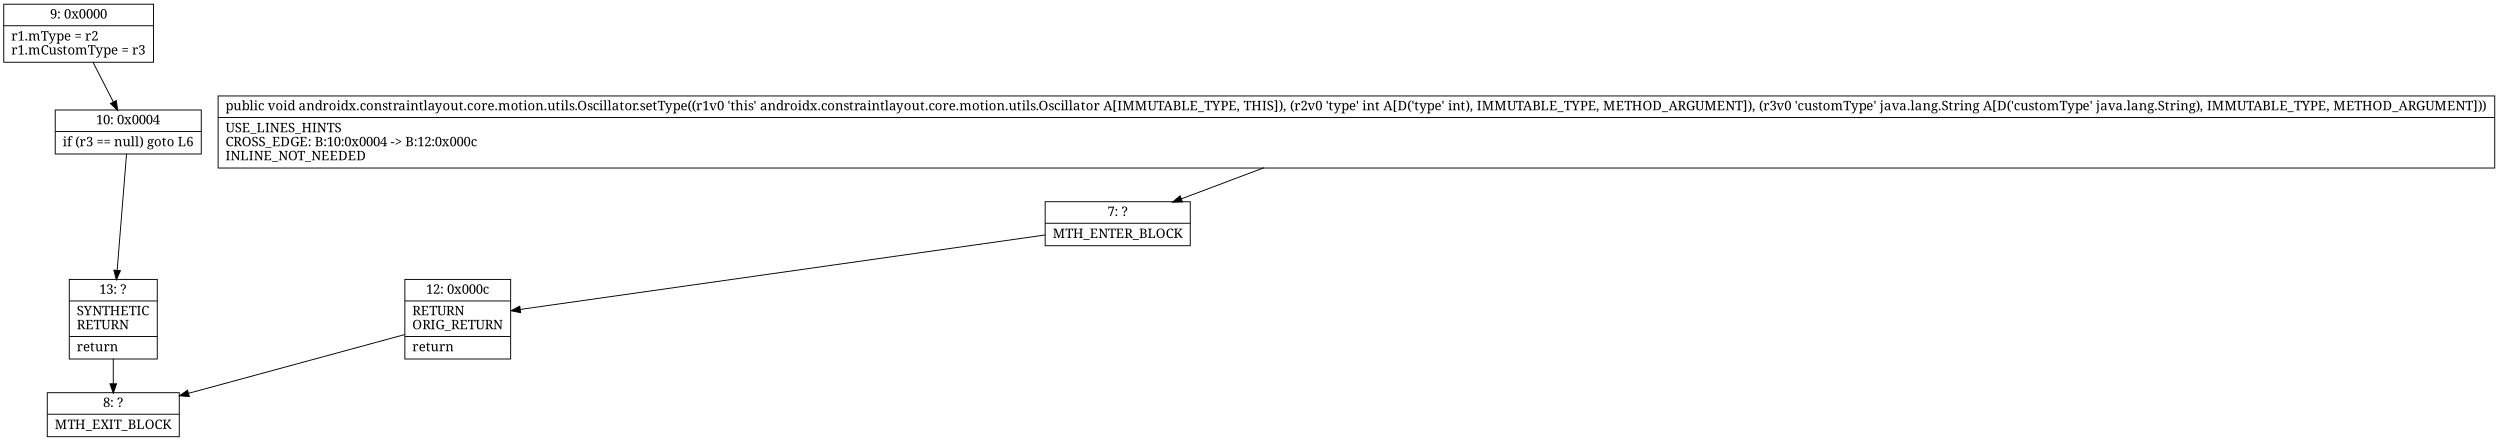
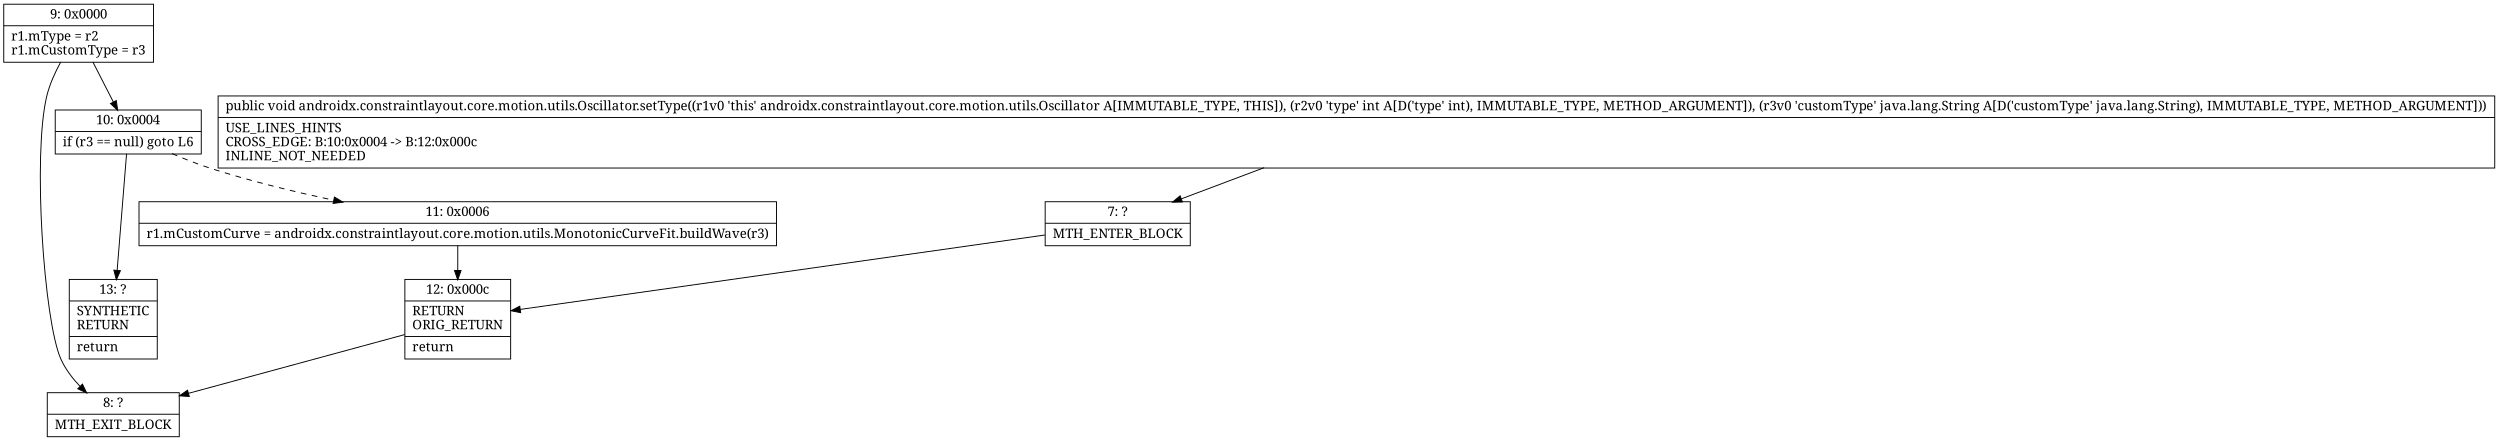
node "11: 0x0006": added
edge "13: ?" -> "8: ?": now "9: 0x0000" -> "8: ?"
